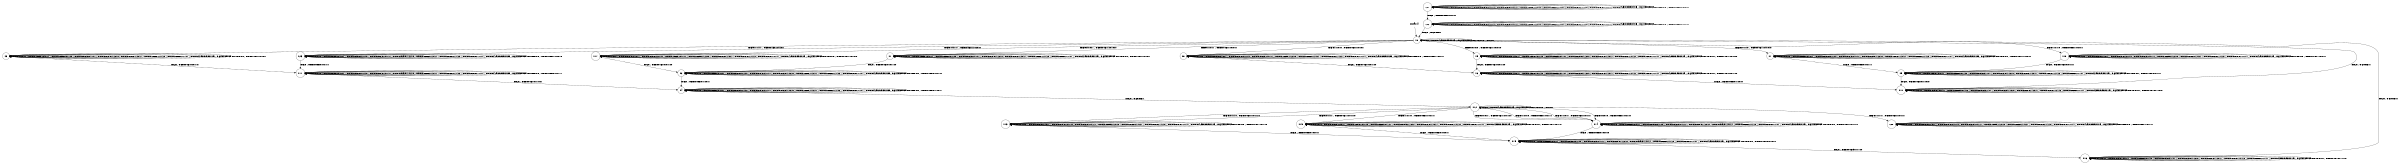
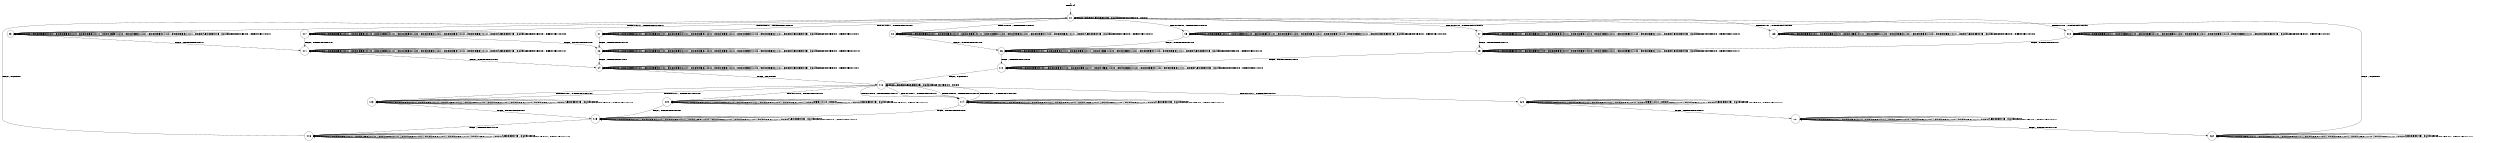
edge "s10" -> "s0": now "s10" -> "s12"
edge "s23" -> "s11": now "s17" -> "s11"
edge "s20" -> "s21": added, label "IACK / OFRAME_0_0_0_1"
edge "s15" -> "s16": label "IACK / OFRAME_5_1_1_0" -> "IACK / OFRAME_0_1_1_0"
